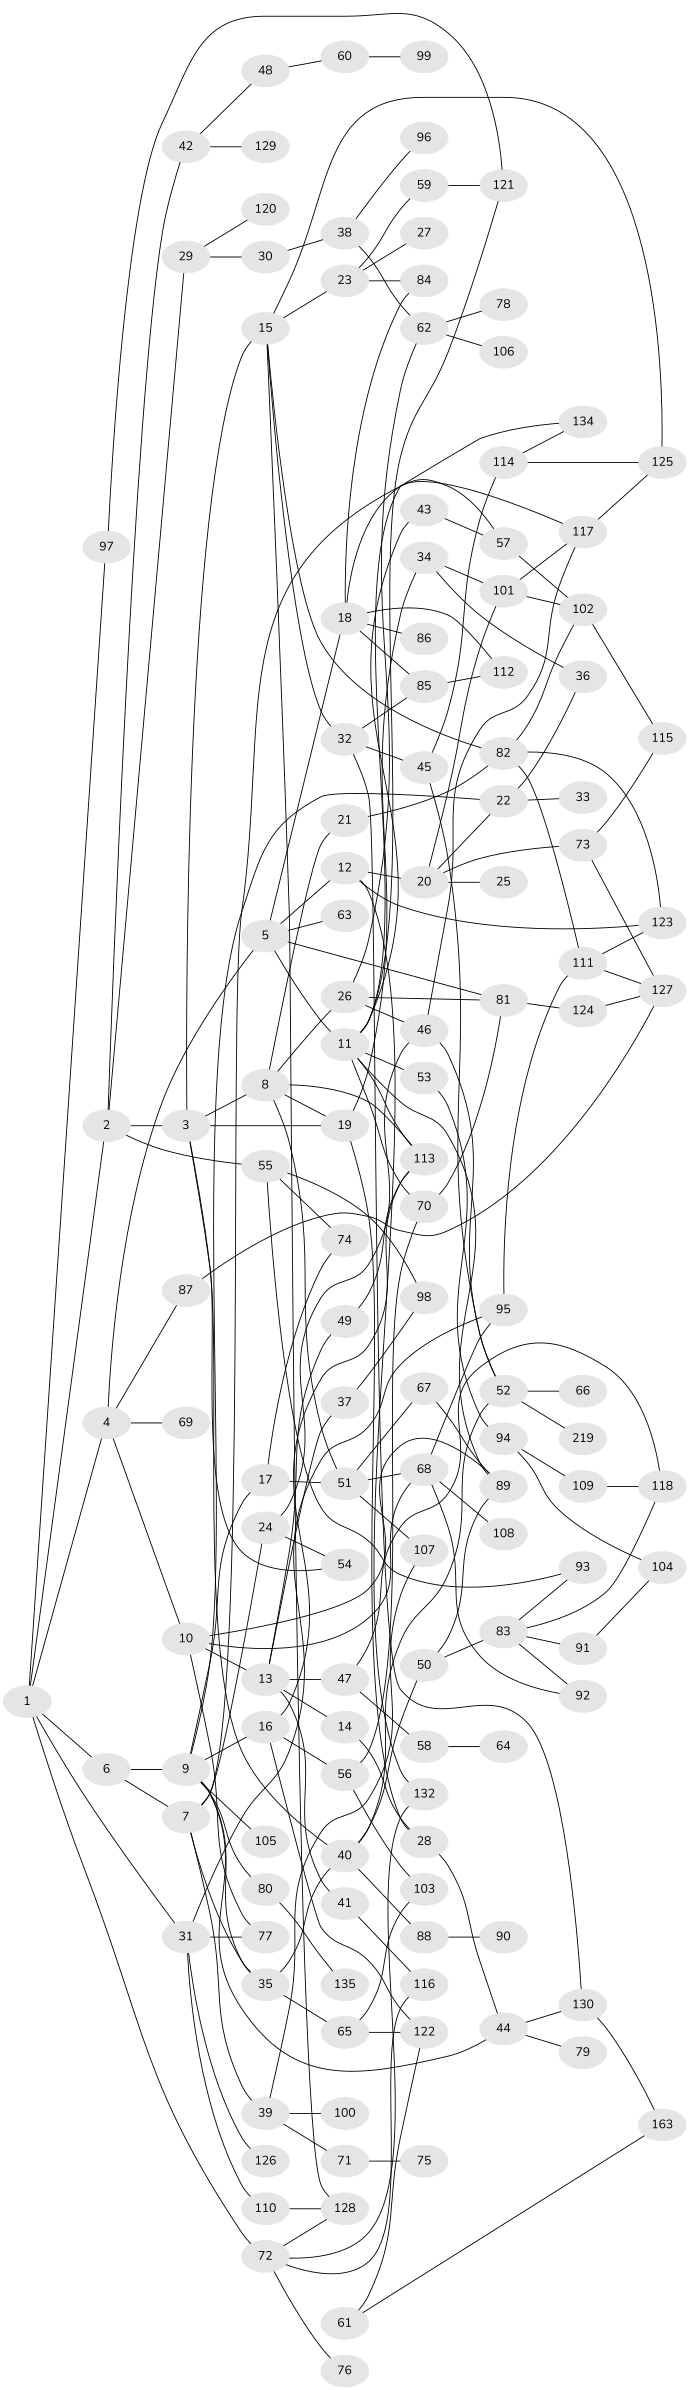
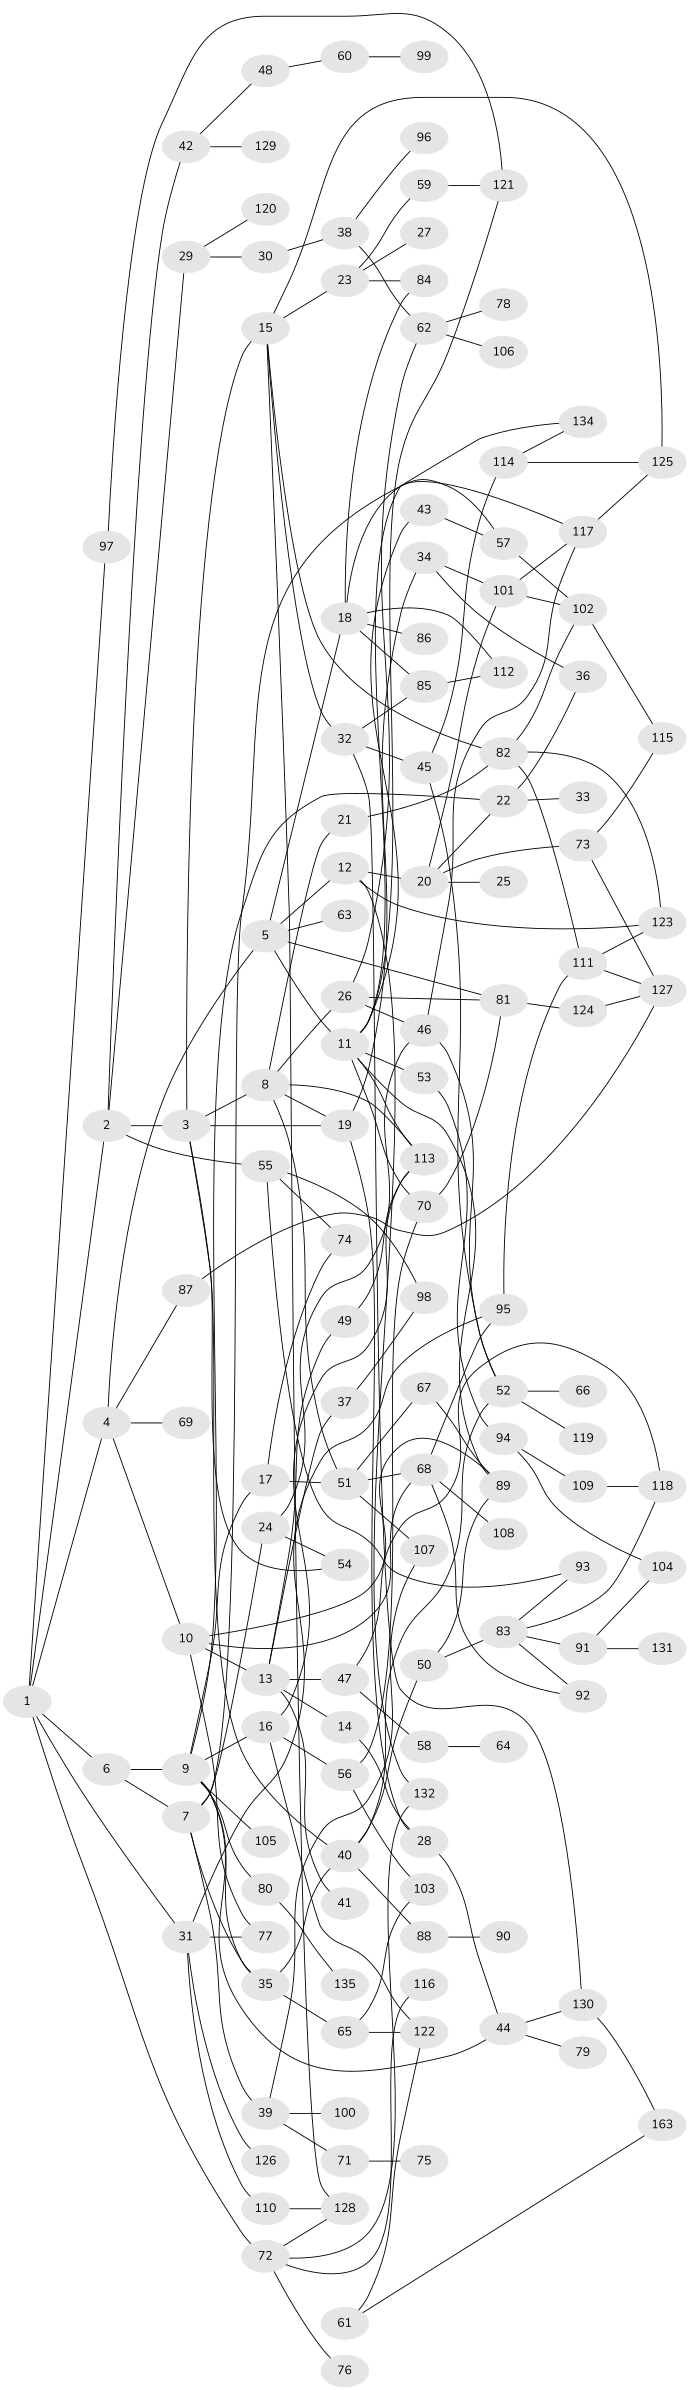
node "219": label "219" -> "119"
node "131": added
edge "41" -- "116": removed
